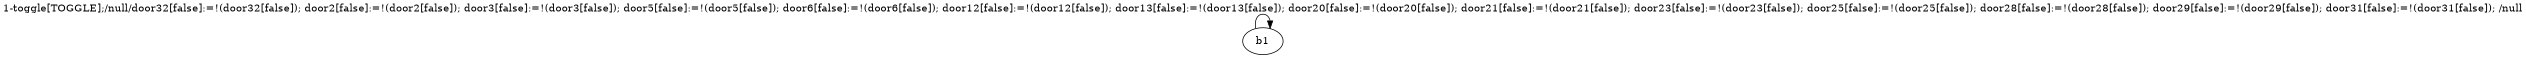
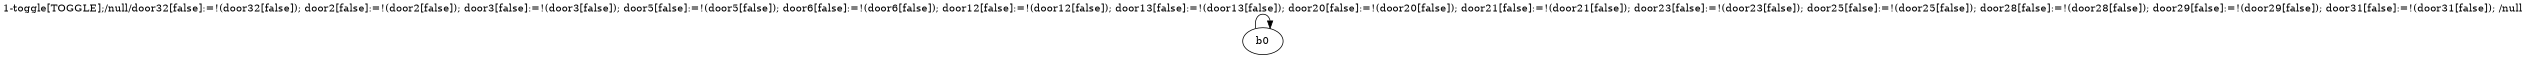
node "b1": label "b1" -> "b0"
